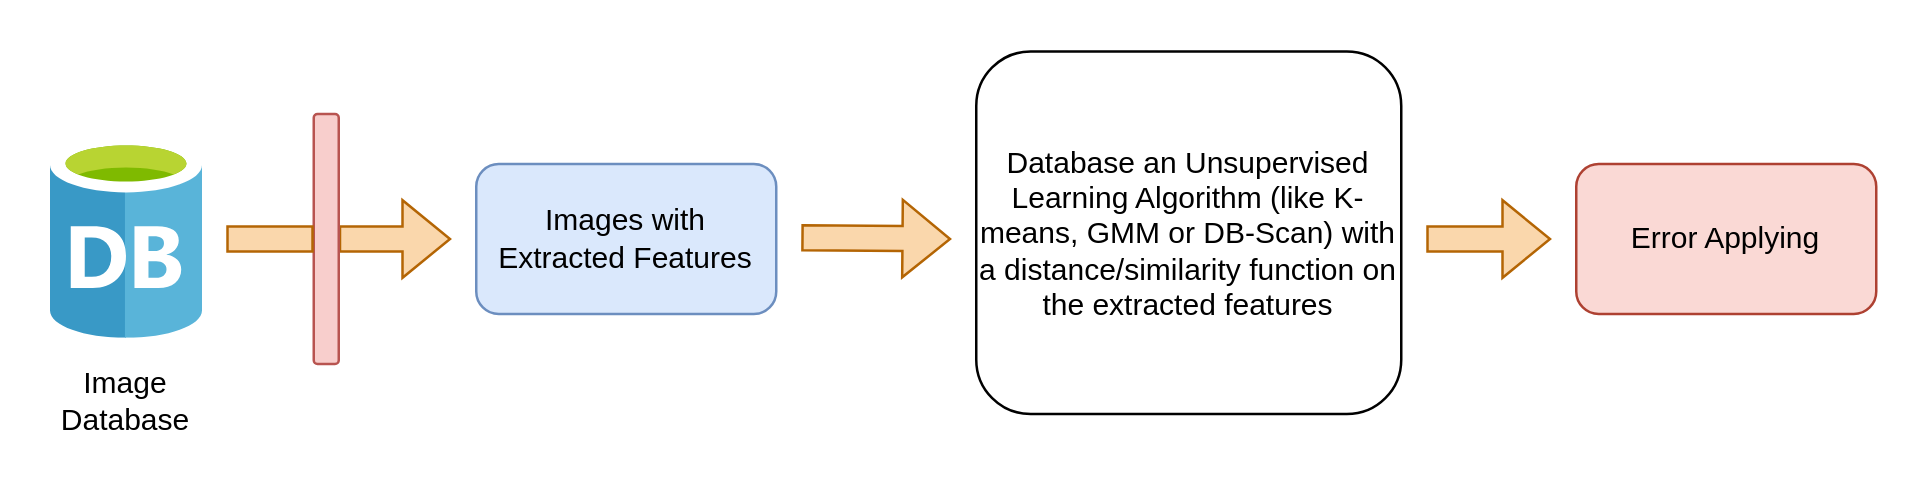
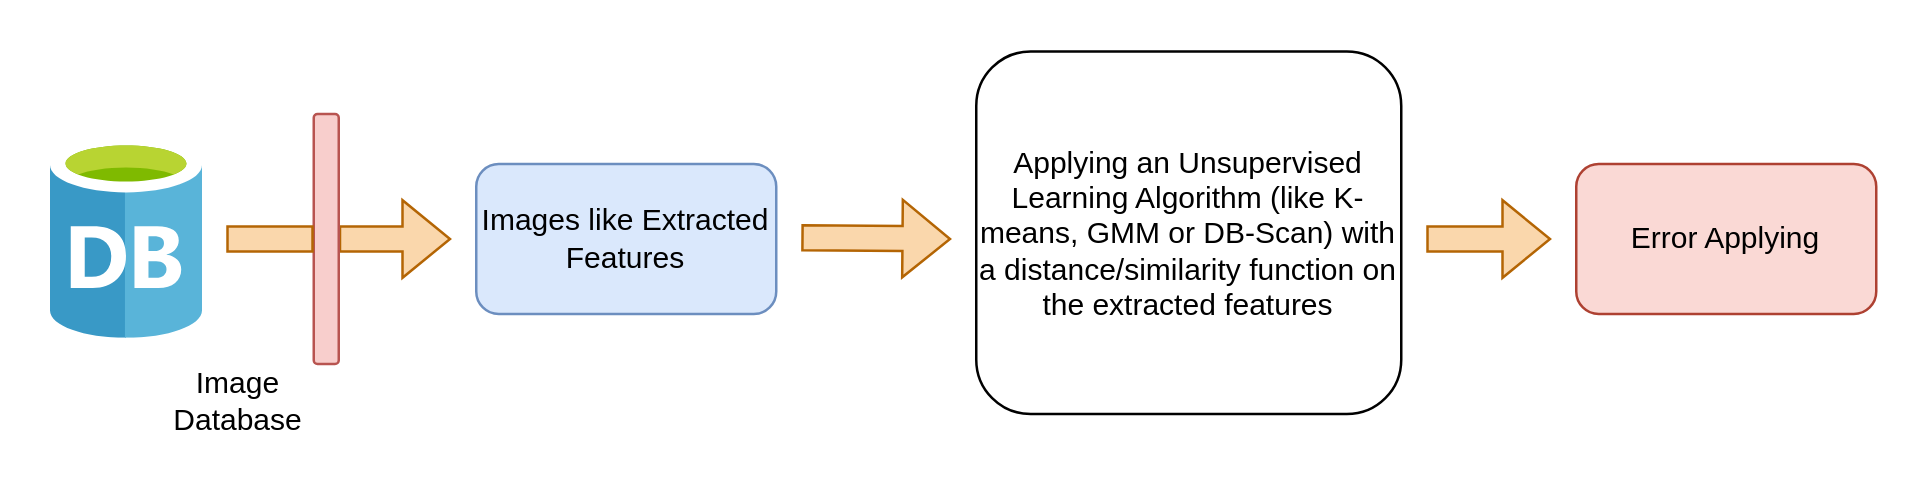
node "Database an Unsupervised Learning Algorithm (like K-means, GMM or DB-Scan) with a distance/similarity function on the extracted features": label "Database an Unsupervised Learning Algorithm (like K-means, GMM or DB-Scan) with a distance/similarity function on the extracted features" -> "Applying an Unsupervised Learning Algorithm (like K-means, GMM or DB-Scan) with a distance/similarity function on the extracted features"
node "Images with Extracted Features": label "Images with Extracted Features" -> "Images like Extracted Features"
node "Image Database": moved (126, 401) -> (239, 401)
